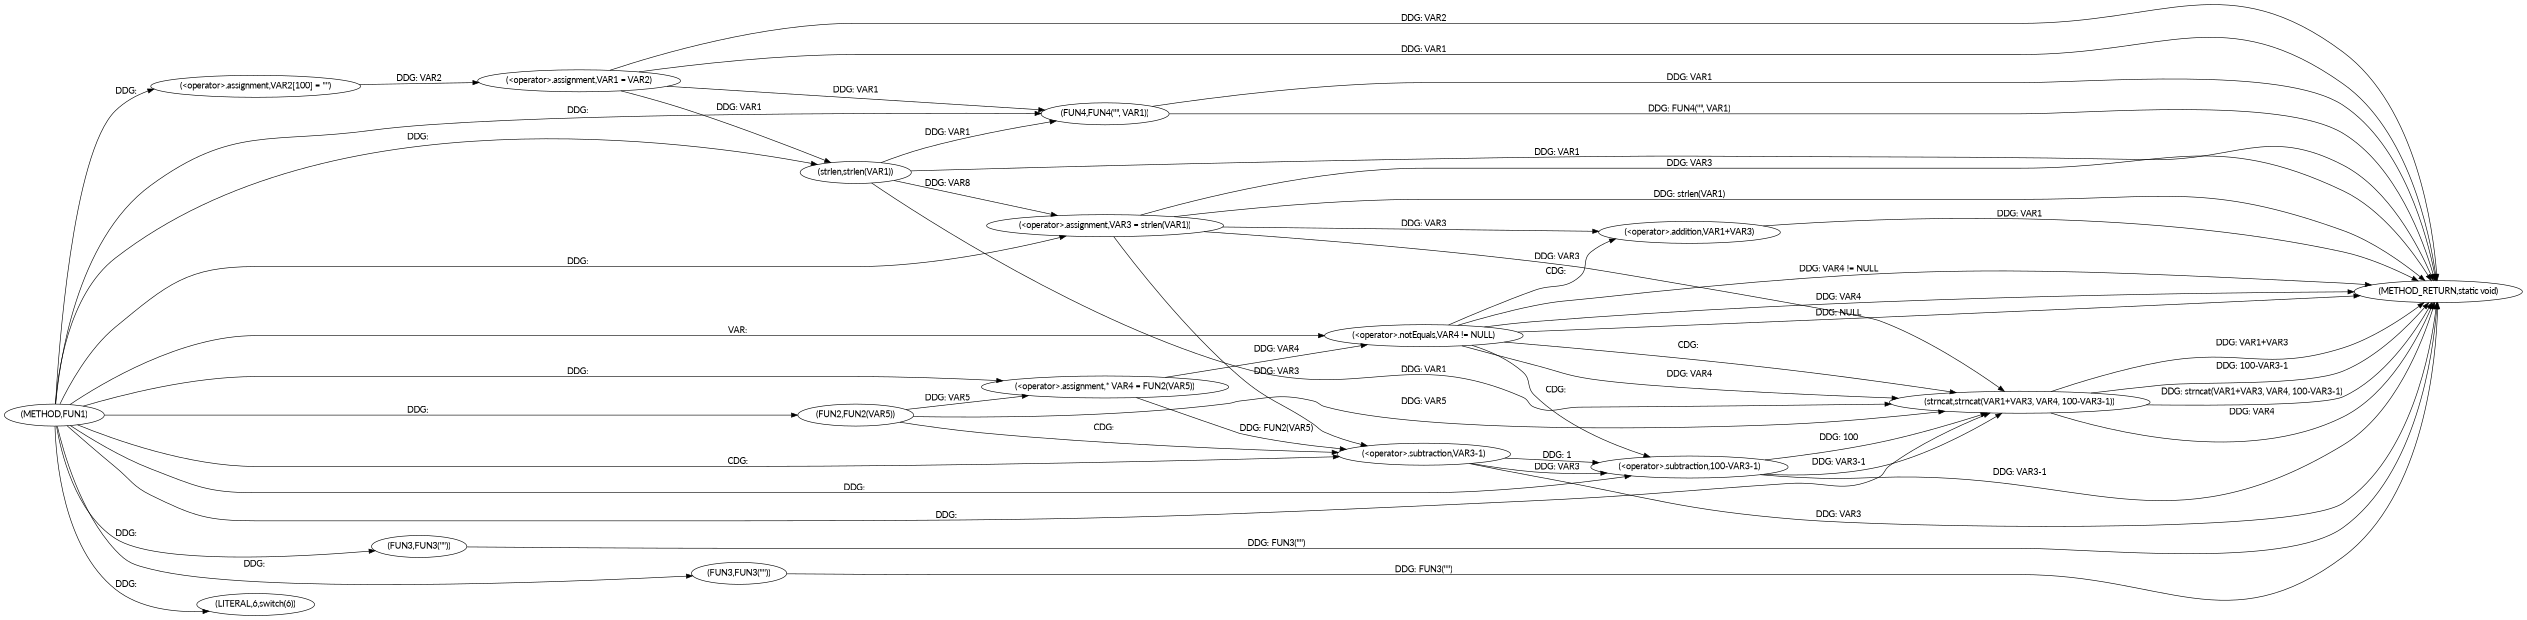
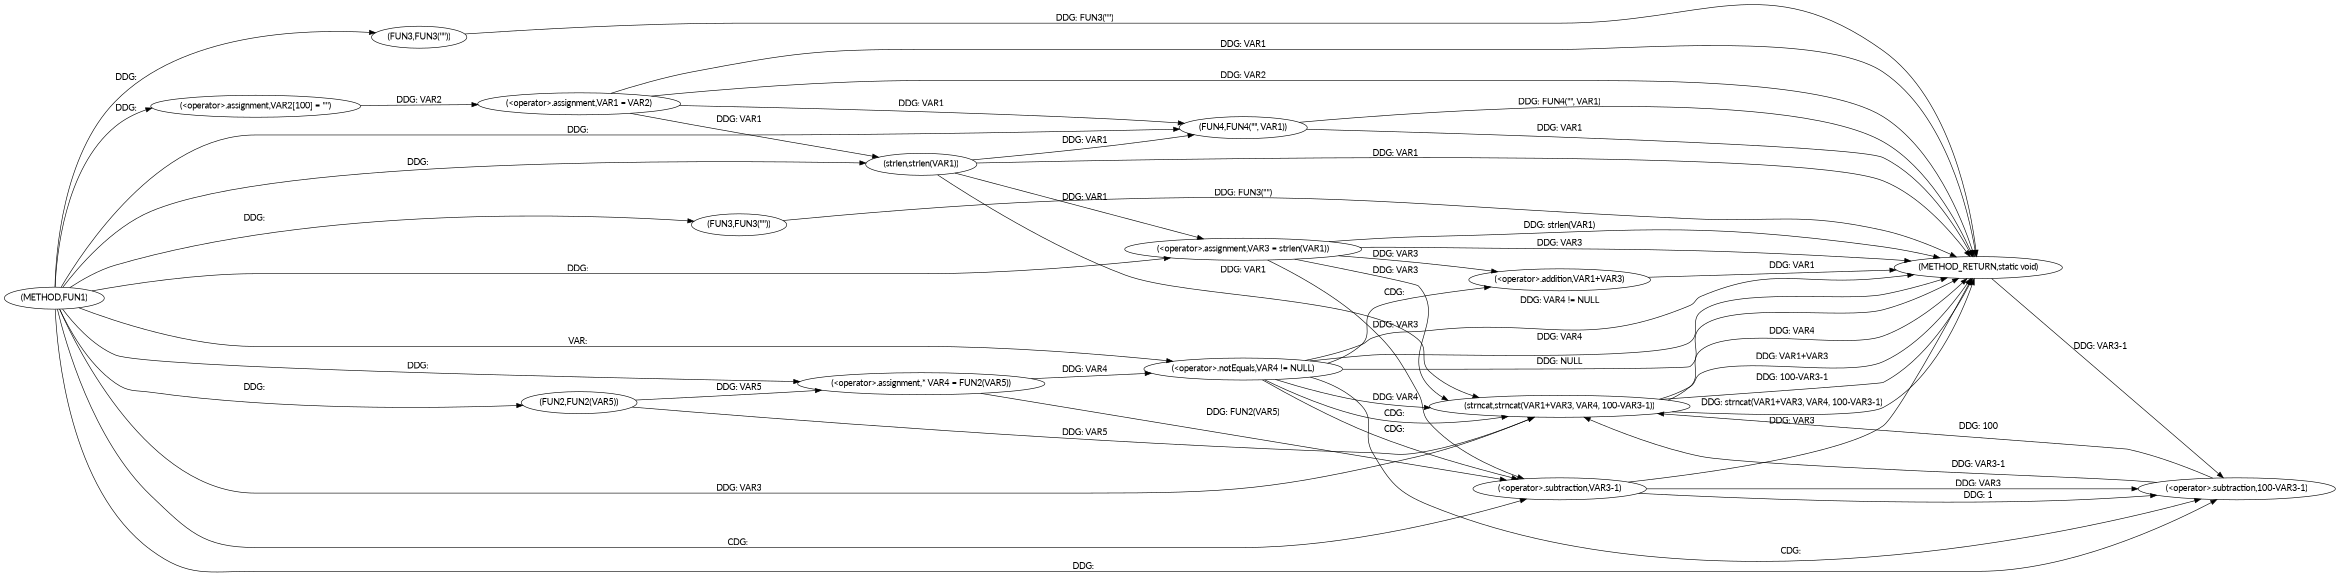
edge "(strlen,strlen(VAR1))" -> "(<operator>.assignment,VAR3 = strlen(VAR1))": label "DDG: VAR8" -> "DDG: VAR1"
edge "(FUN2,FUN2(VAR5))" -> "(<operator>.subtraction,VAR3-1)": now "(<operator>.notEquals,VAR4 != NULL)" -> "(<operator>.subtraction,VAR3-1)"
edge "(<operator>.subtraction,100-VAR3-1)" -> "(METHOD_RETURN,static void)": reversed
edge "(METHOD,FUN1)" -> "(strncat,strncat(VAR1+VAR3, VAR4, 100-VAR3-1))": label "DDG: " -> "DDG: VAR3"
node "(LITERAL,6,switch(6))": removed
